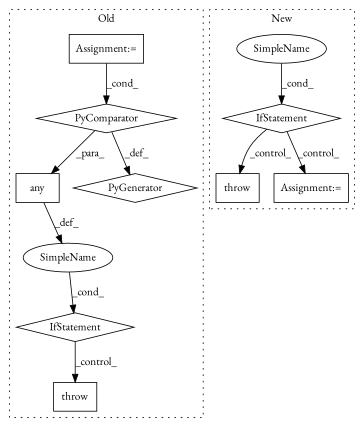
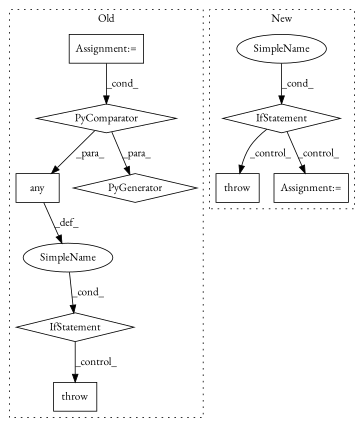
edge "PyComparator" -> "PyGenerator": label "_def_" -> "_para_"
